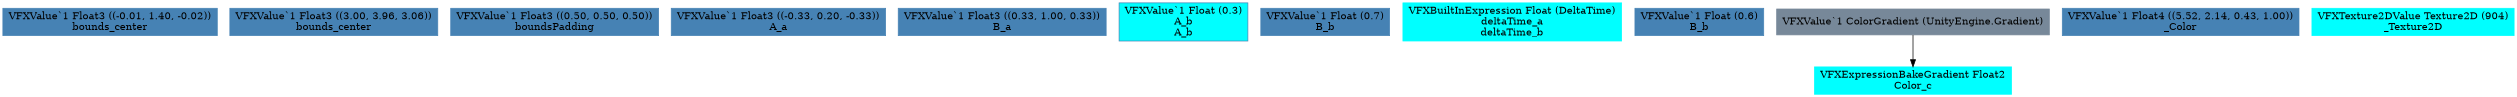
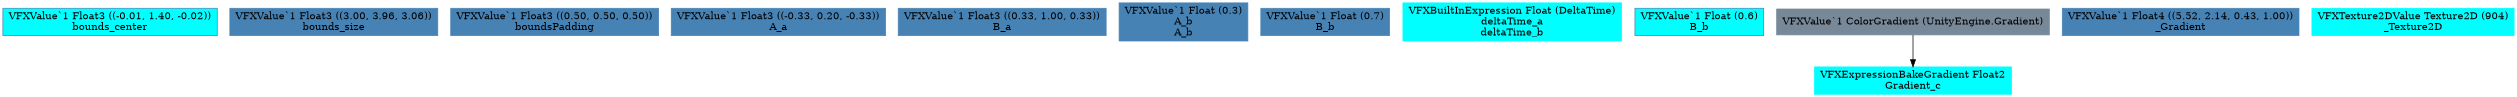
node "VFXValue`1 Float3 ((-0.01, 1.40, -0.02)) bounds_center": fillcolor steelblue -> cyan
node "VFXValue`1 Float3 ((3.00, 3.96, 3.06)) bounds_center": label "VFXValue`1 Float3 ((3.00, 3.96, 3.06)) bounds_center" -> "VFXValue`1 Float3 ((3.00, 3.96, 3.06)) bounds_size"
node "VFXValue`1 Float (0.3) A_b A_b": fillcolor cyan -> steelblue
node "VFXValue`1 Float (0.6) B_b": fillcolor steelblue -> cyan
node "VFXValue`1 Float4 ((5.52, 2.14, 0.43, 1.00)) _Color": label "VFXValue`1 Float4 ((5.52, 2.14, 0.43, 1.00)) _Color" -> "VFXValue`1 Float4 ((5.52, 2.14, 0.43, 1.00)) _Gradient"
node "VFXExpressionBakeGradient Float2 Color_c": label "VFXExpressionBakeGradient Float2 Color_c" -> "VFXExpressionBakeGradient Float2 Gradient_c"
